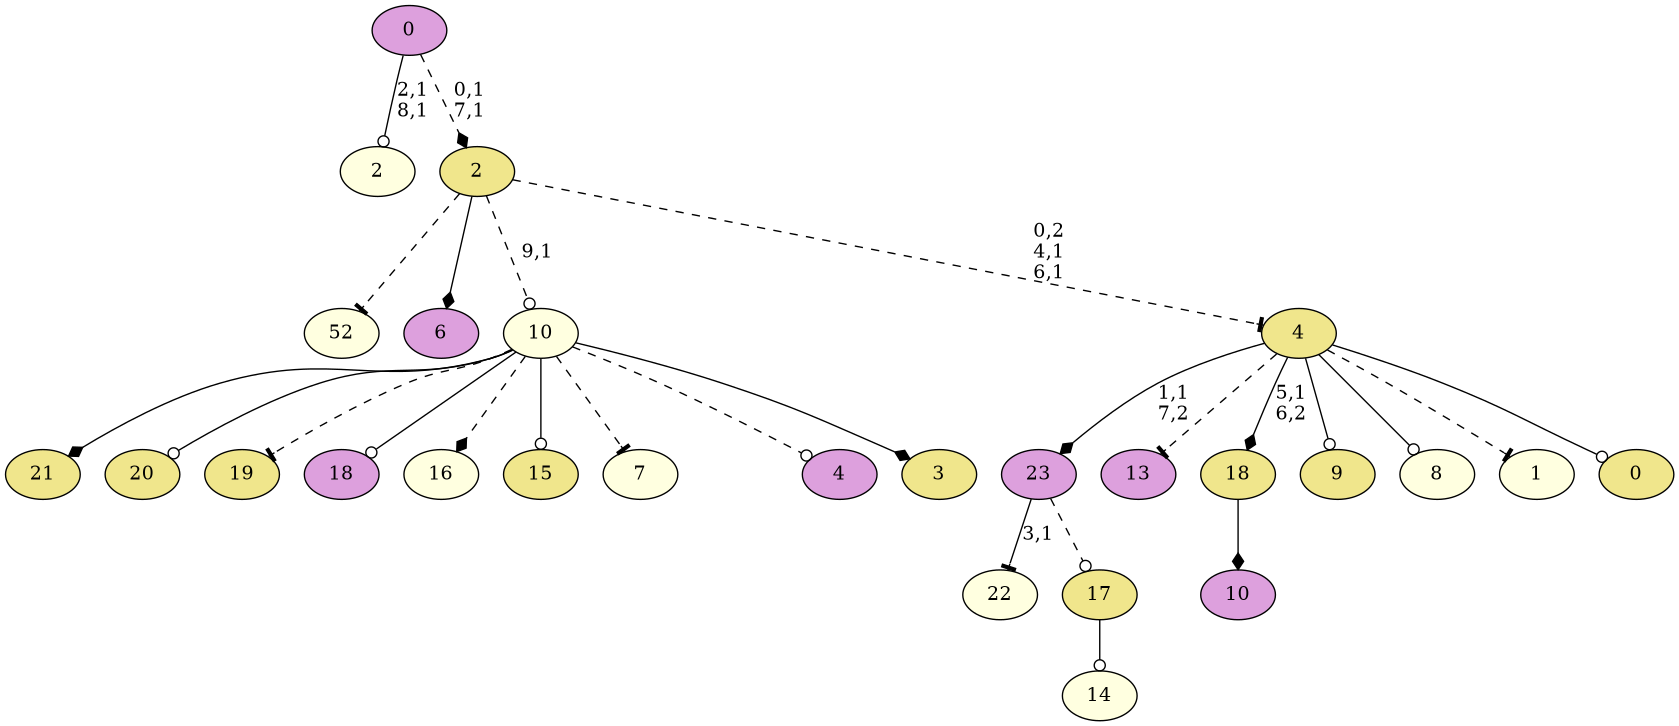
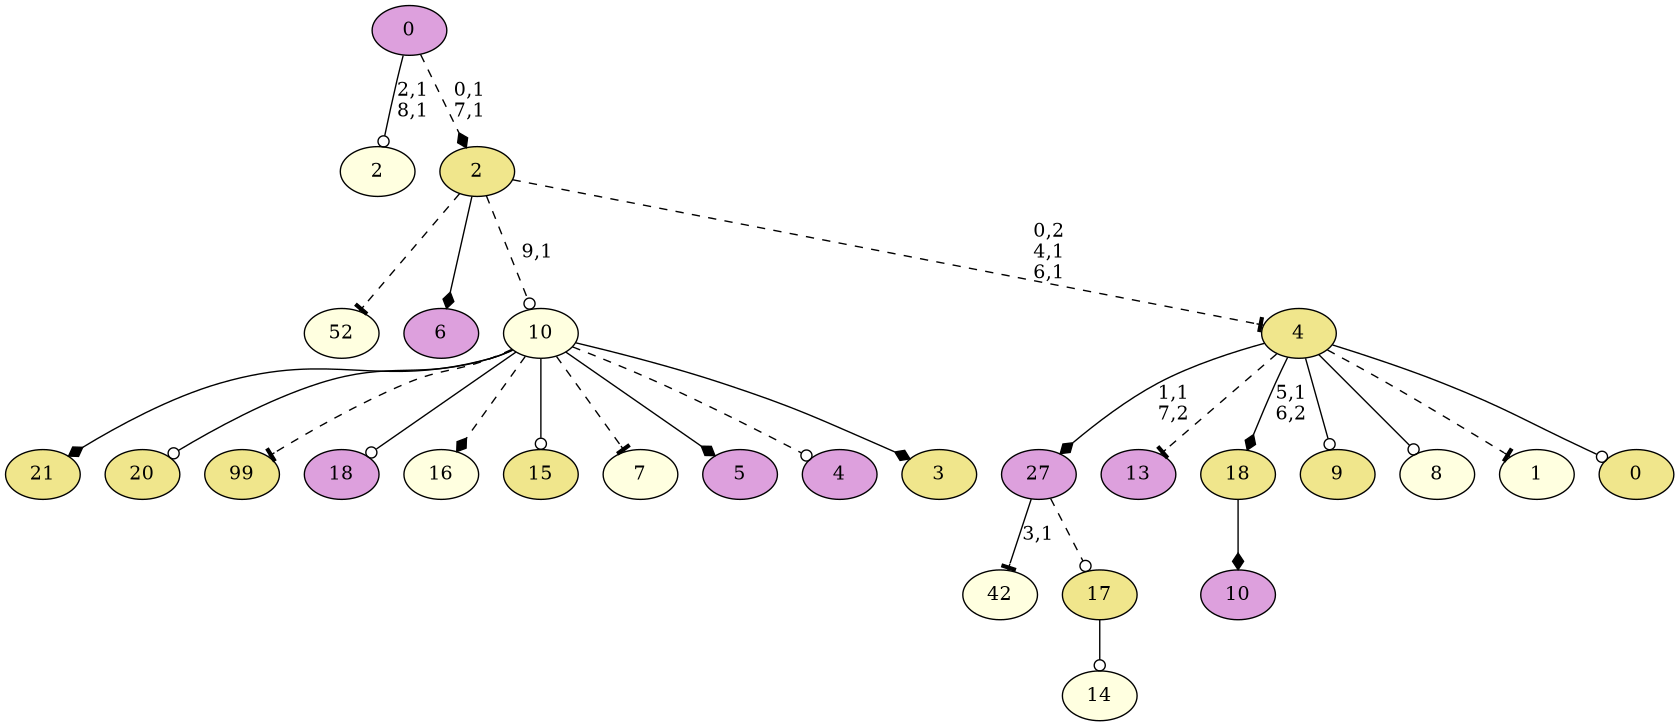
node "19": label "19" -> "99"
node "5": added
node "23": label "23" -> "27"
node "22": label "22" -> "42"
